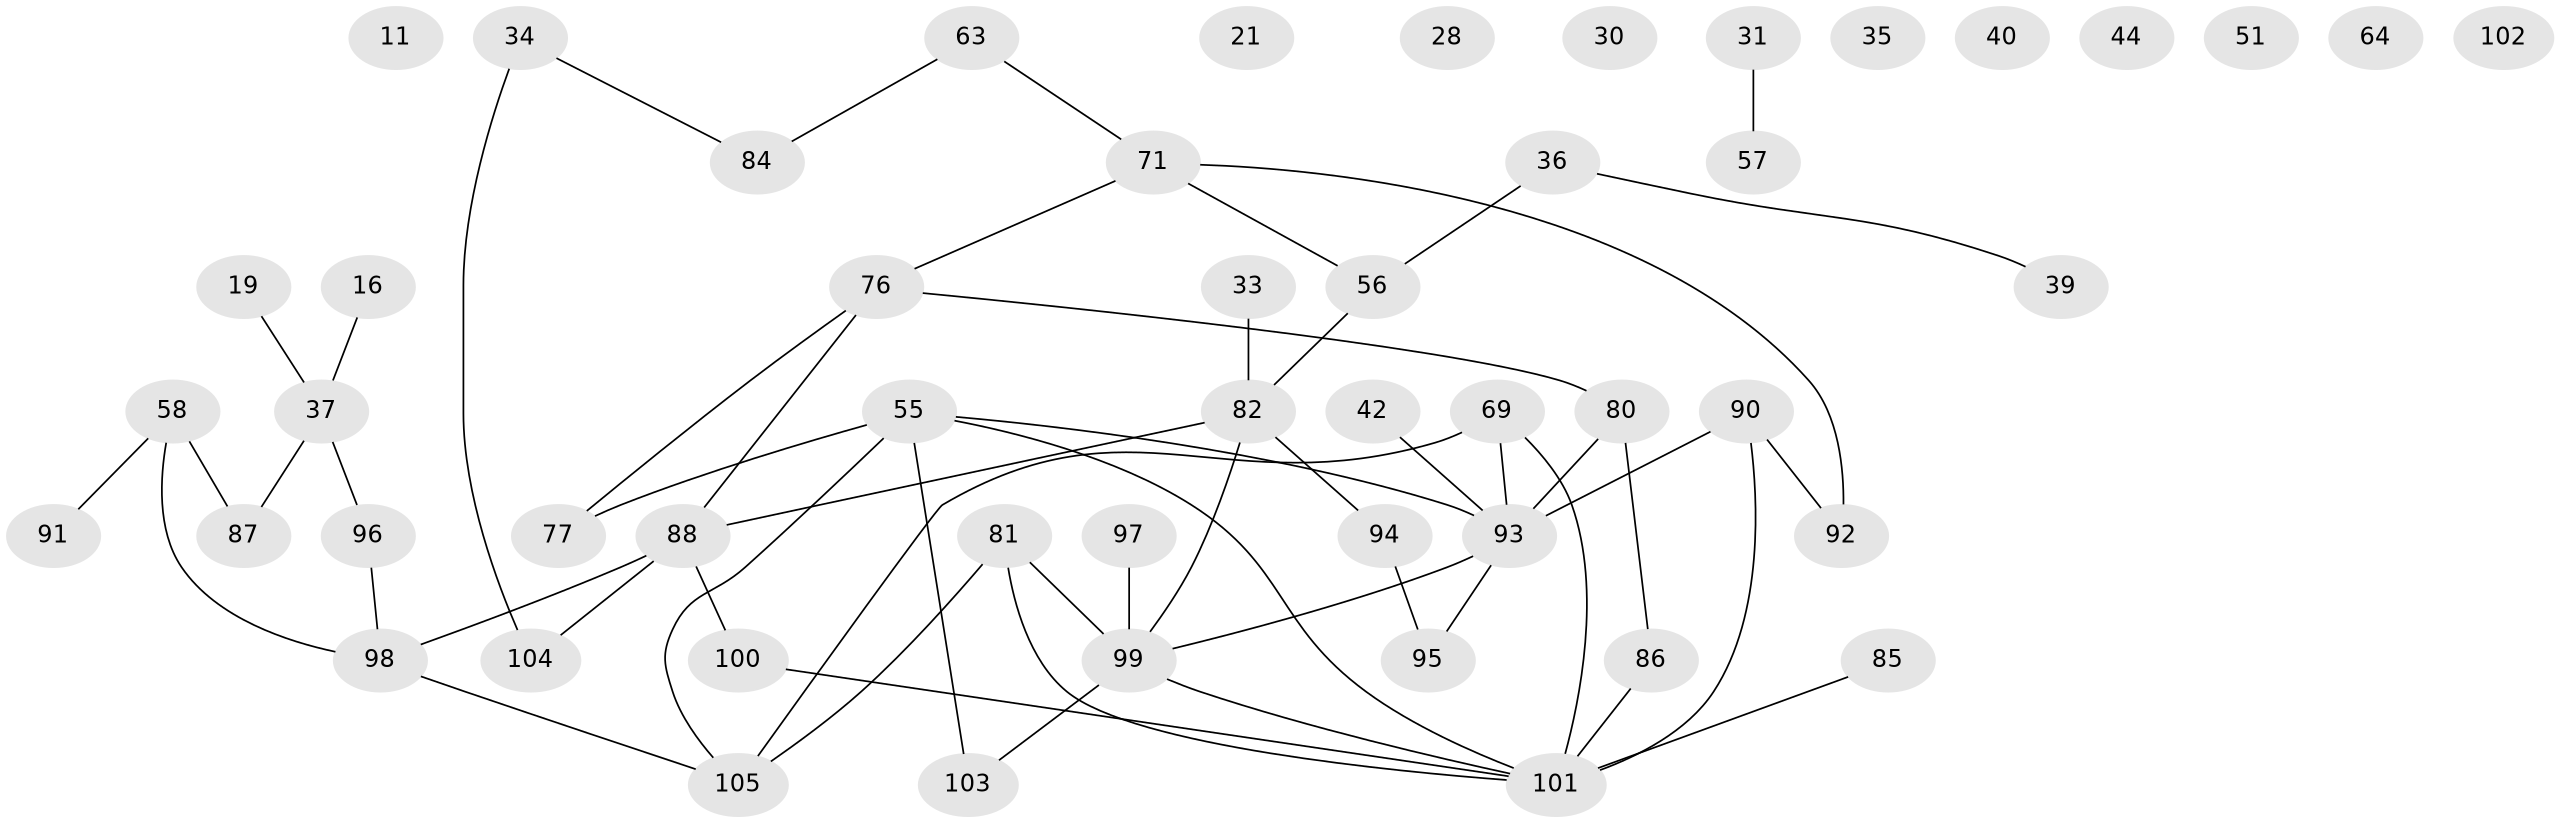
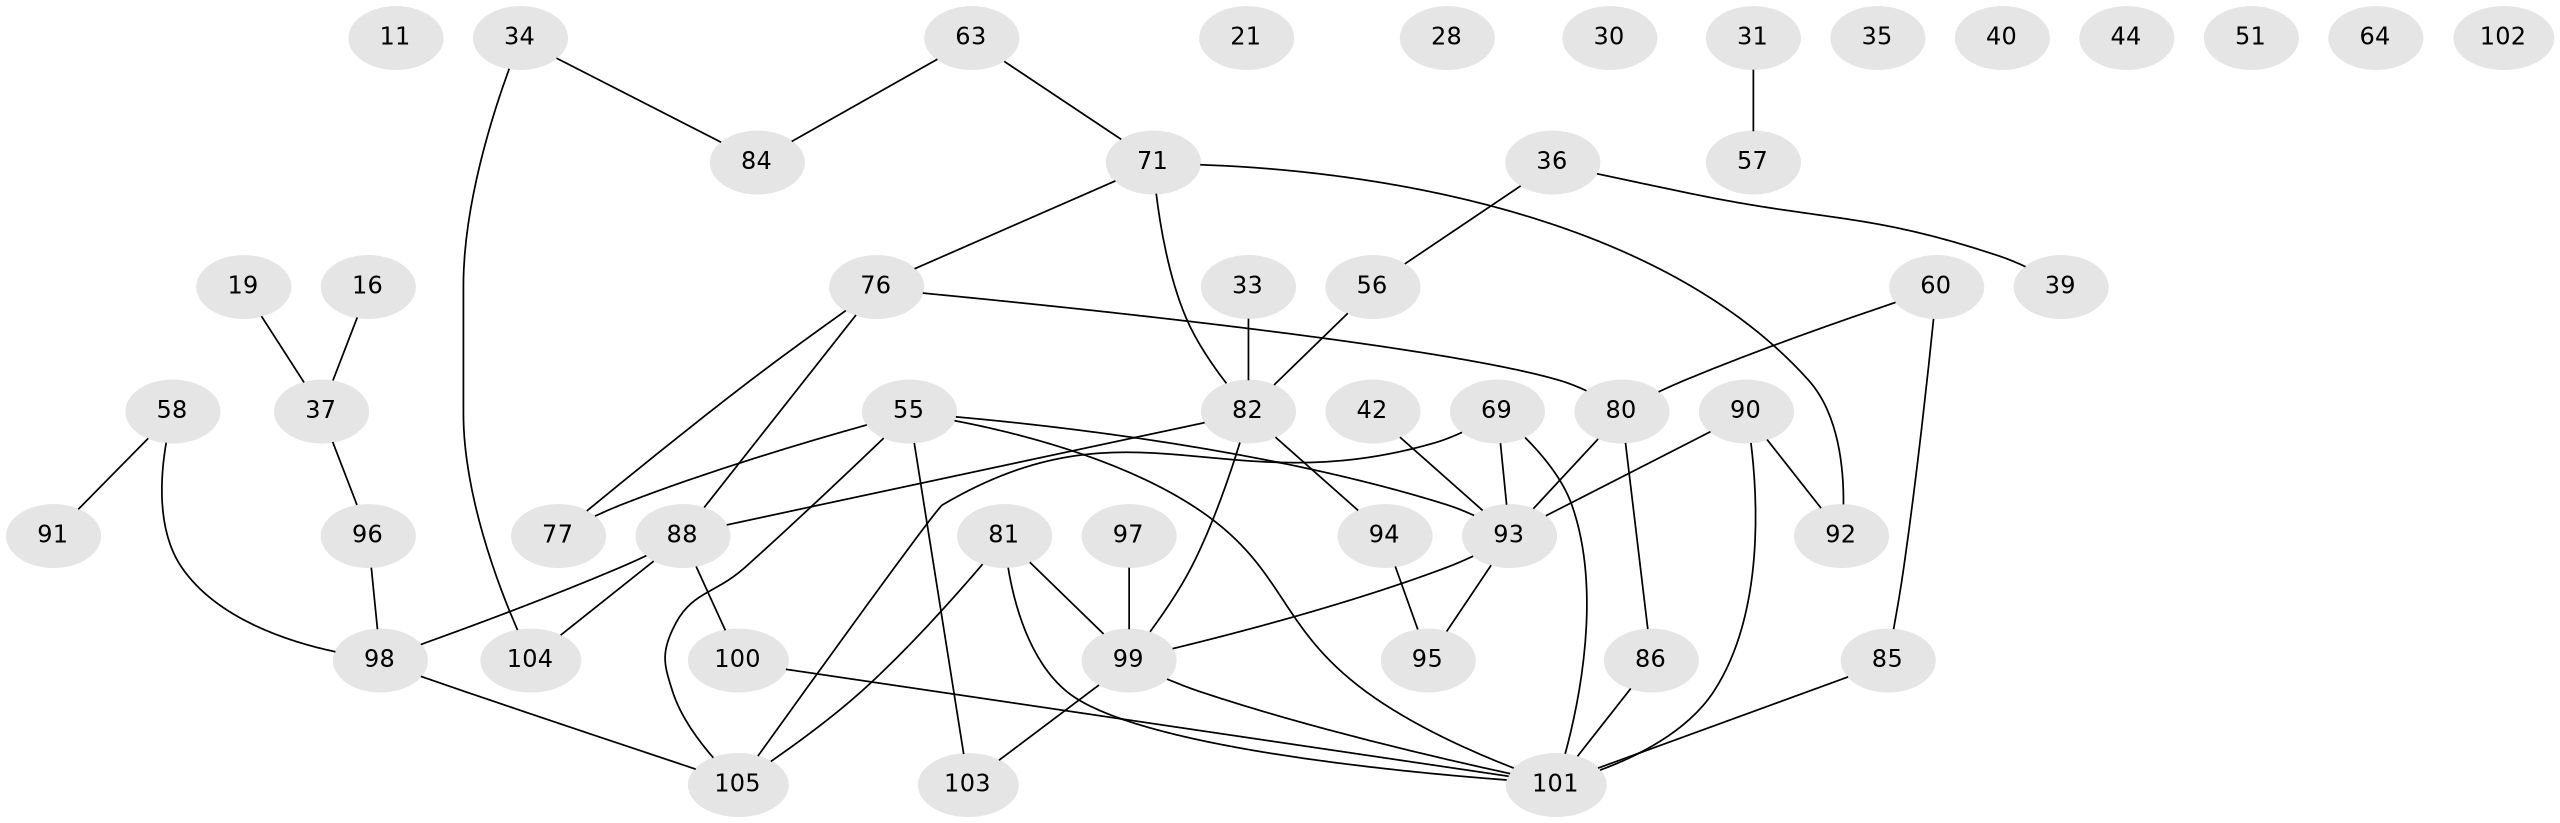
edge "71" -- "56": now "71" -- "82"
node "60": added
node "87": removed
